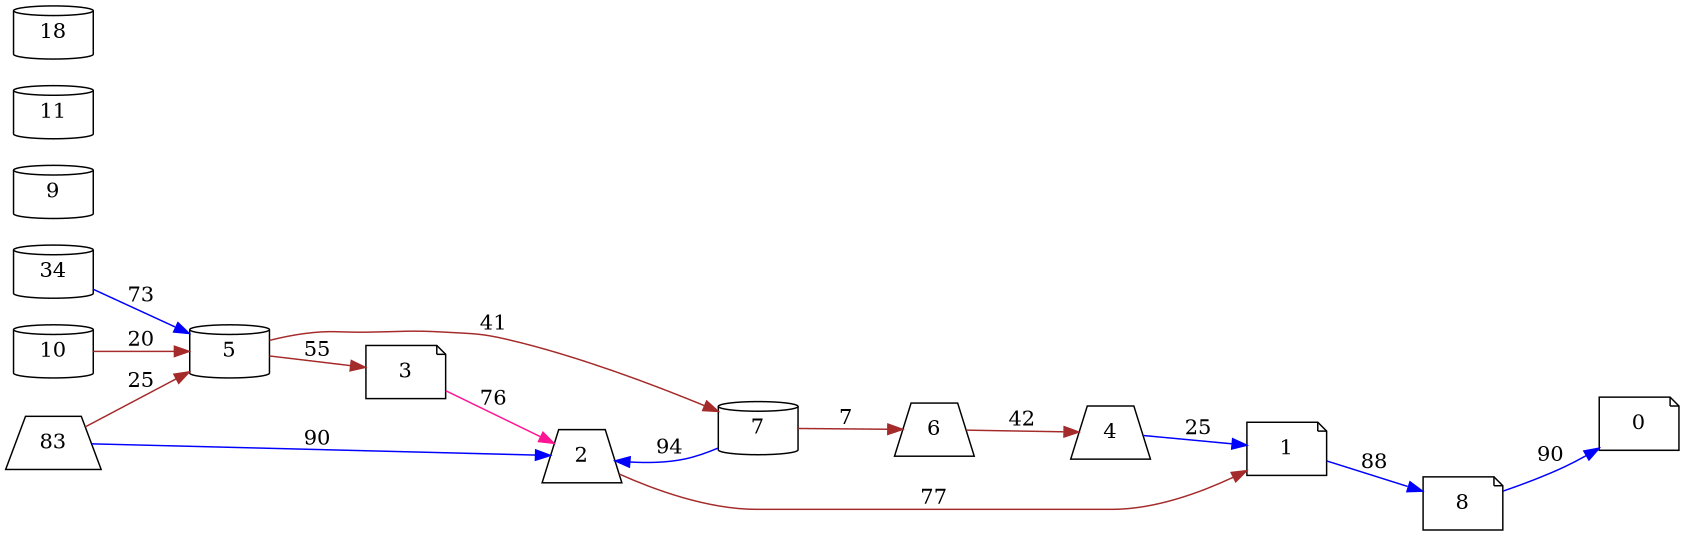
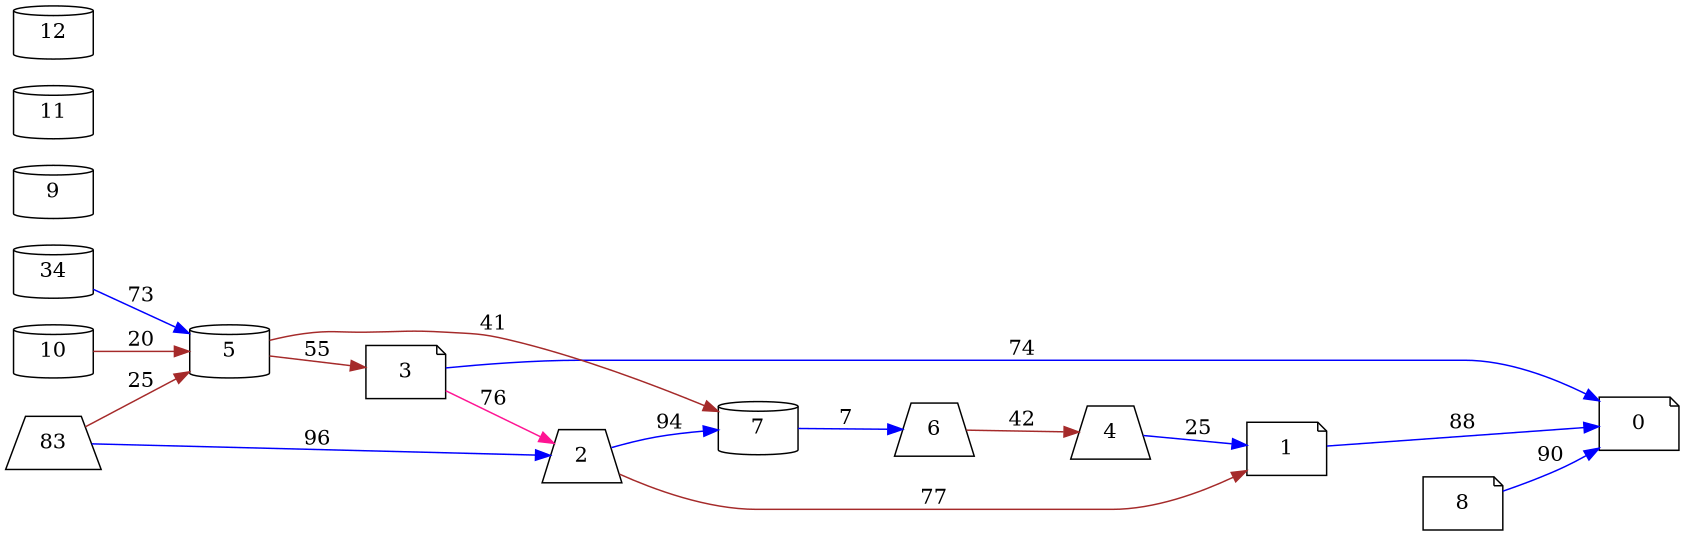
node "18": label "18" -> "12"
edge "3" -> "0": added, label "74"
edge "7" -> "6": color brown -> blue
edge "83" -> "2": label "90" -> "96"
edge "7" -> "2": reversed
edge "1" -> "8": now "1" -> "0"
